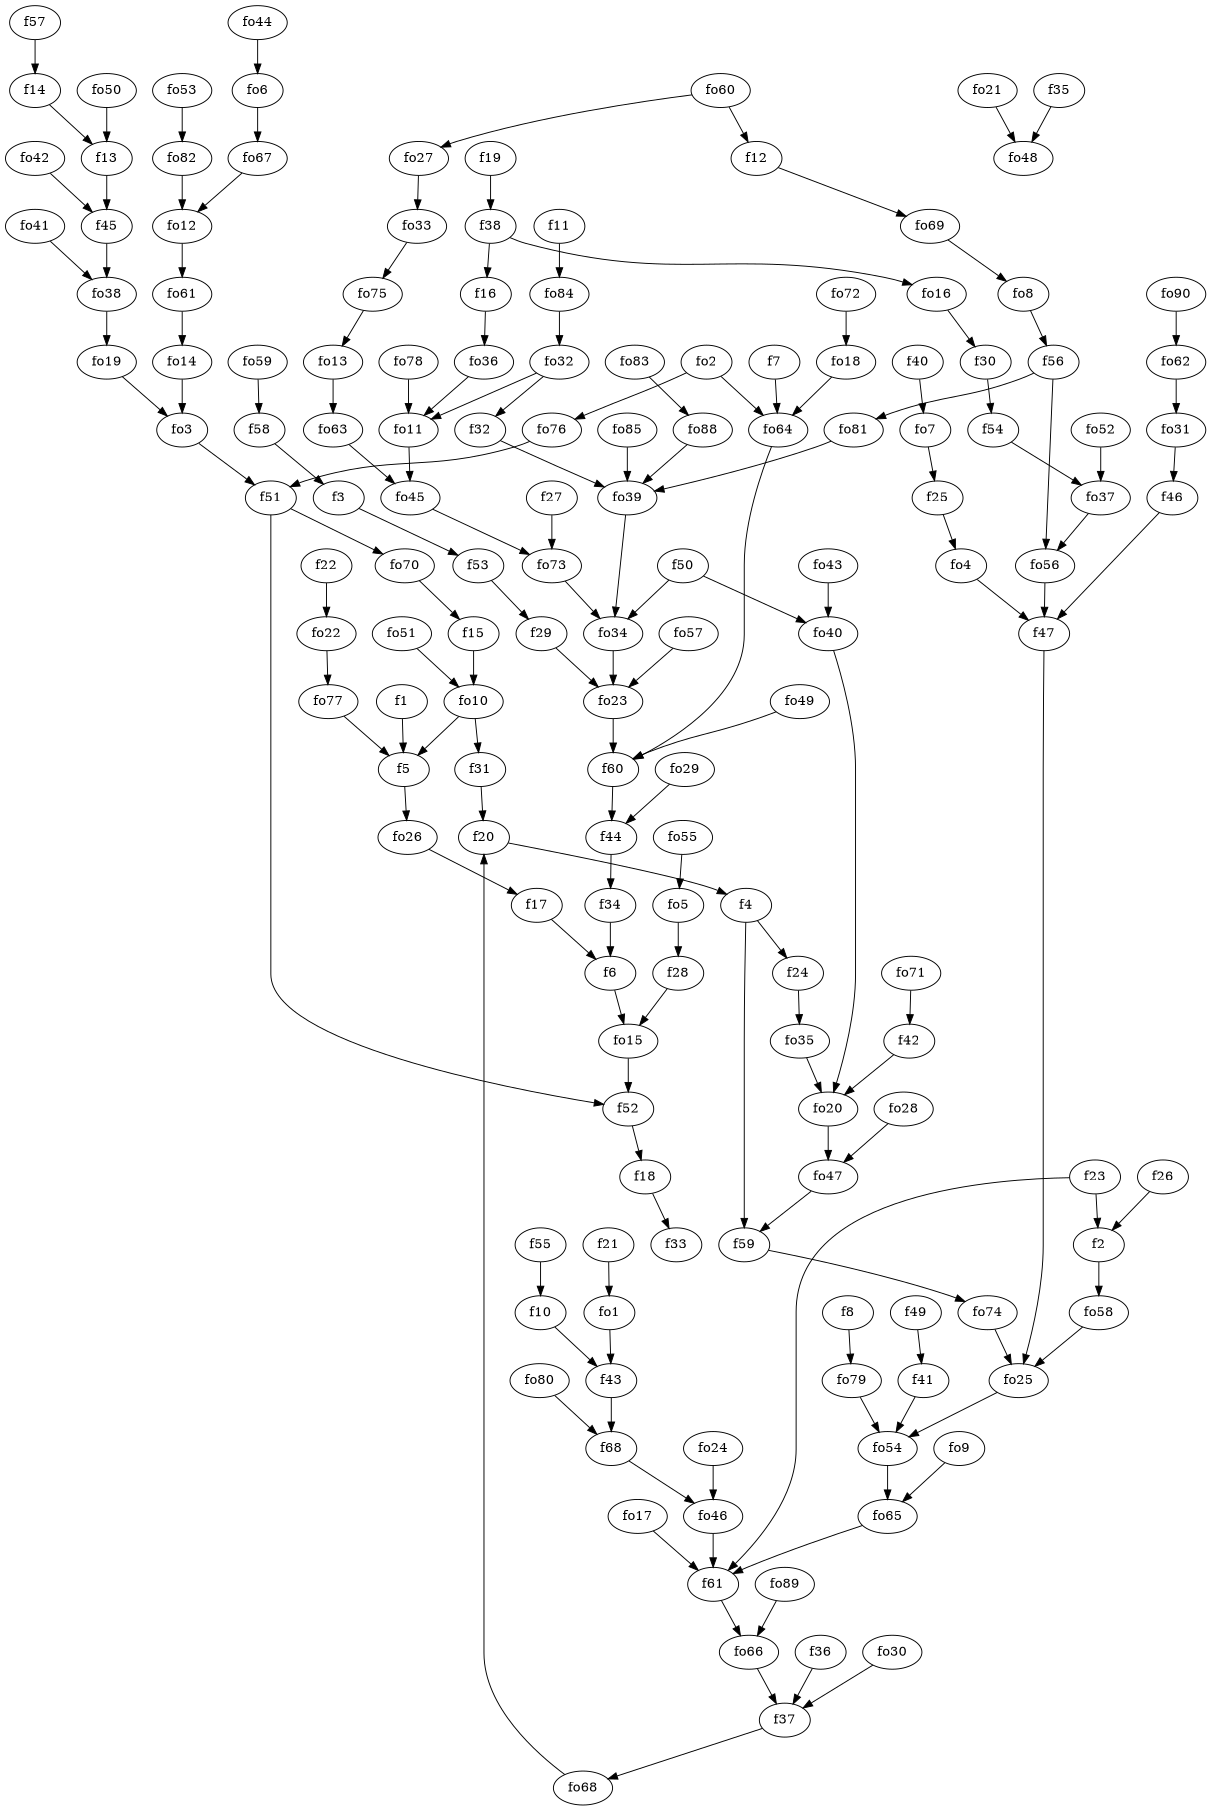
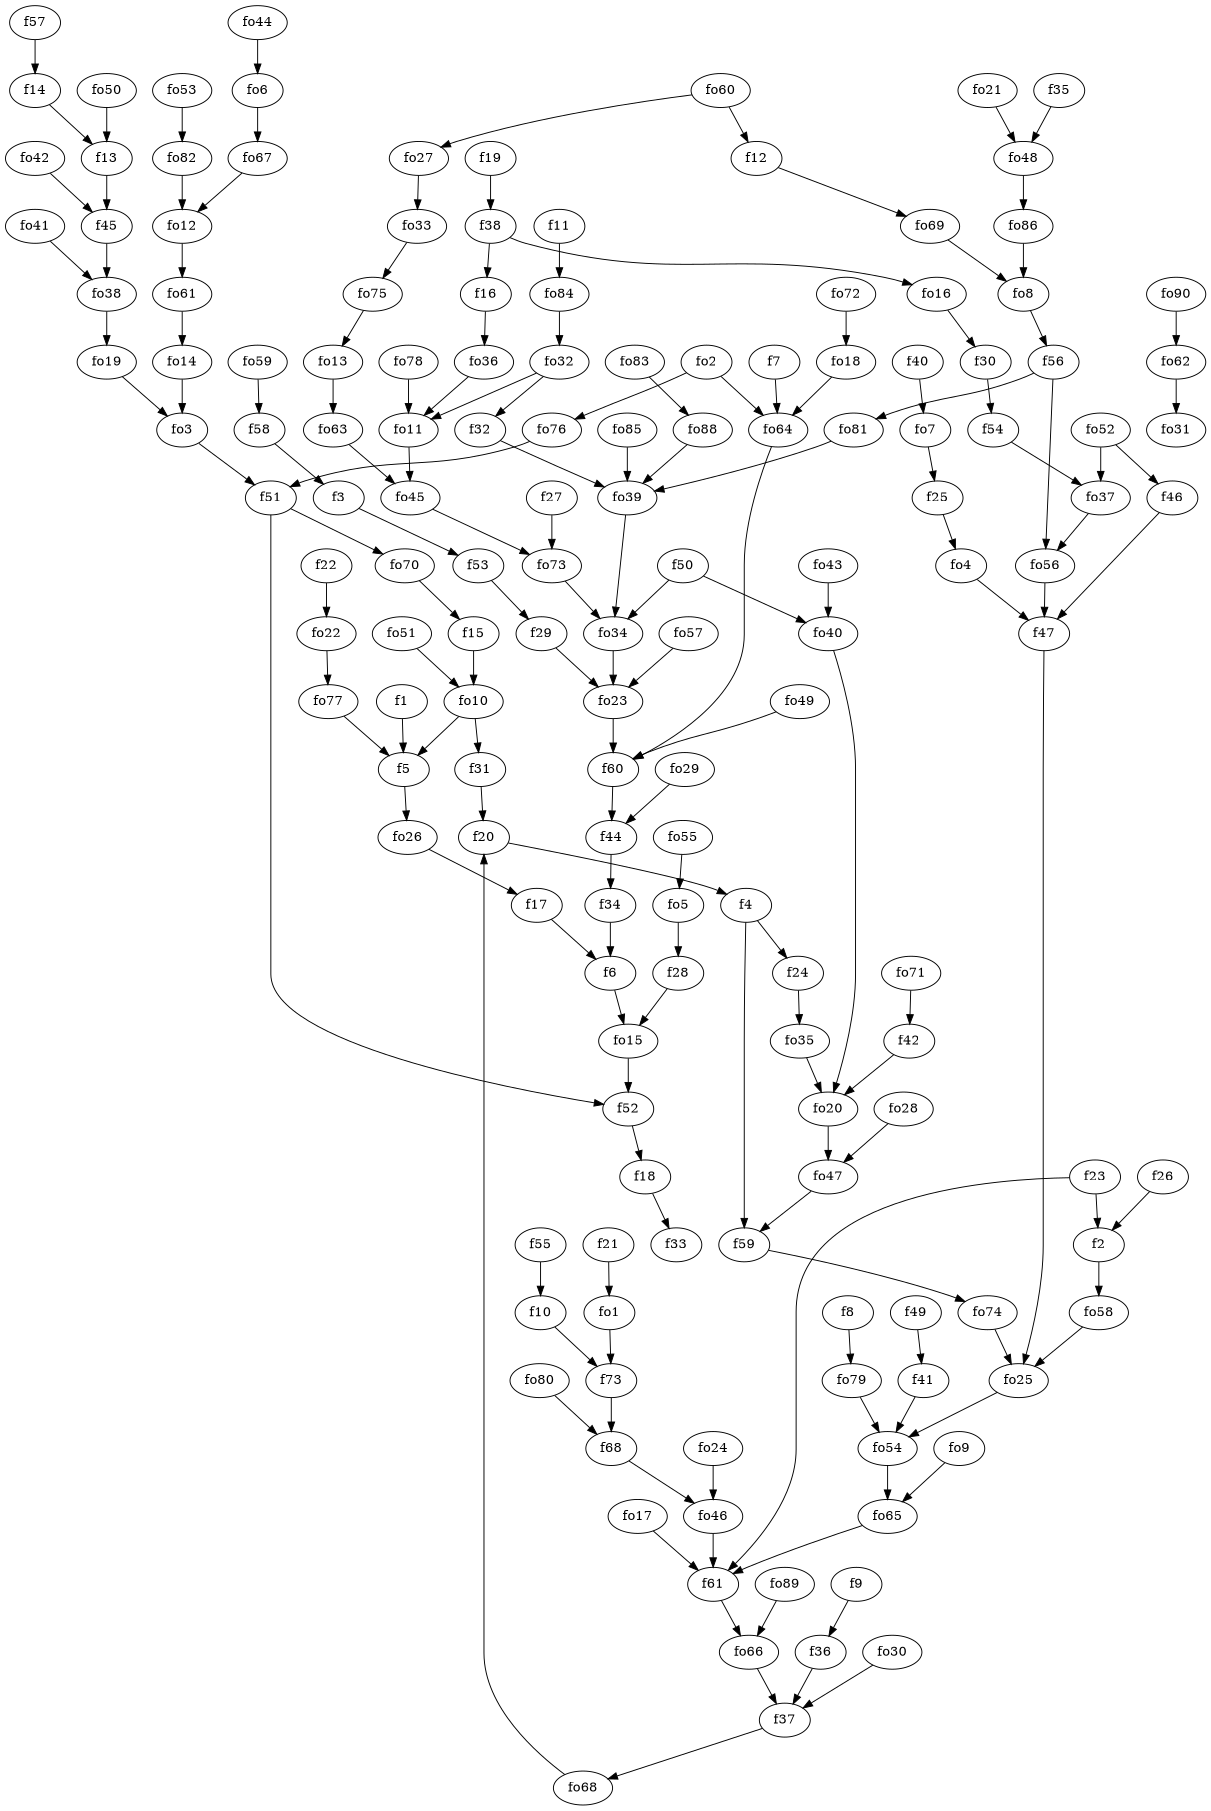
node "fo86": added
edge "fo31" -> "f46": now "fo52" -> "f46"
node "f43": label "f43" -> "f73"
node "f9": added
